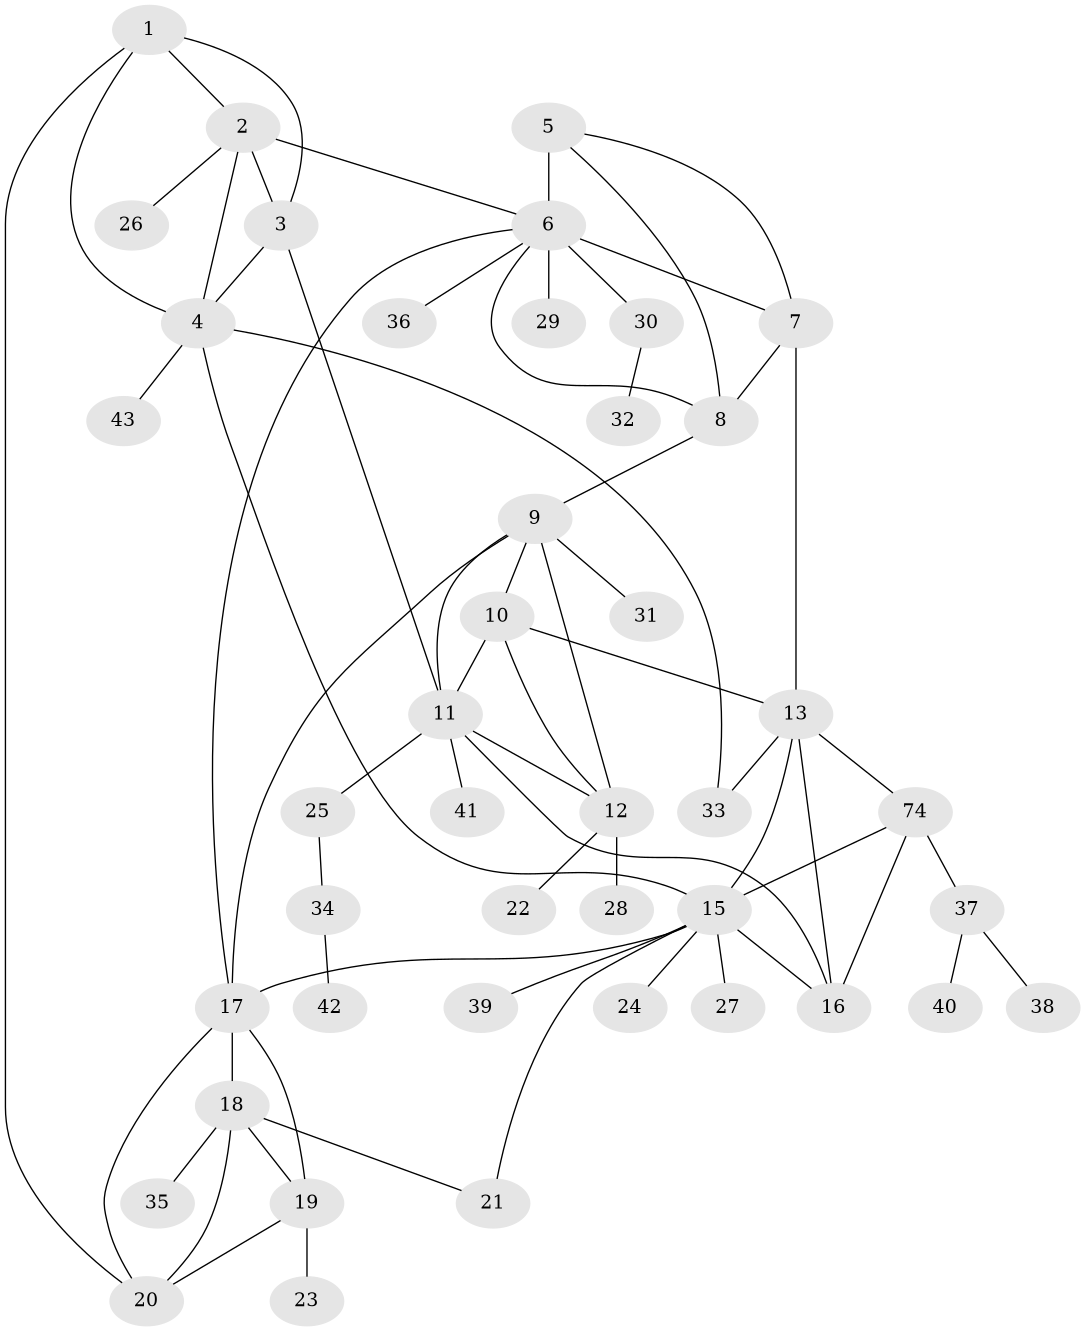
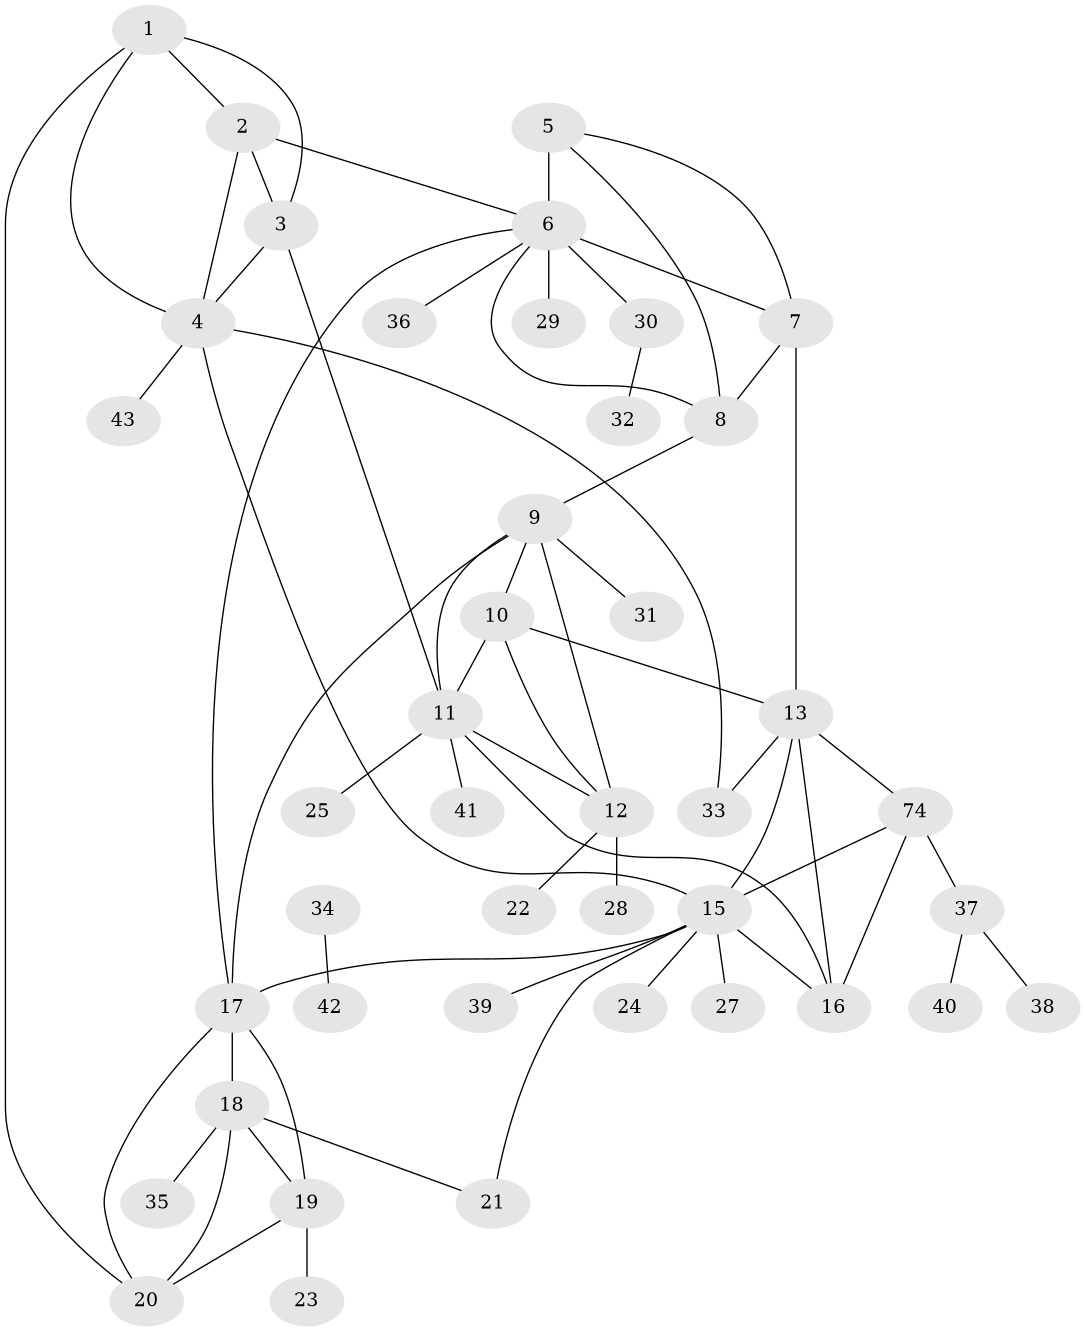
node "26": removed
edge "25" -- "34": removed
